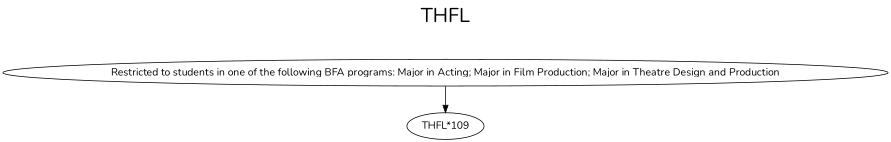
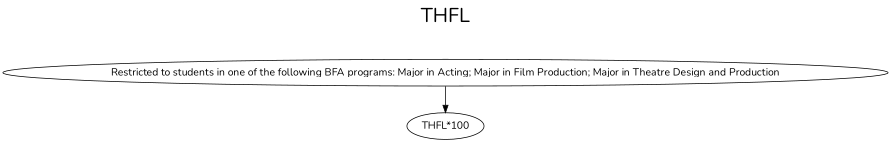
node "THFL*109": label "THFL*109" -> "THFL*100"
